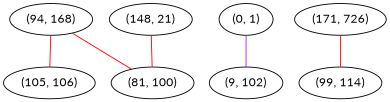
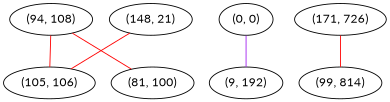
node "(94, 168)": label "(94, 168)" -> "(94, 108)"
node "(0, 1)": label "(0, 1)" -> "(0, 0)"
edge "(148, 21)" -- "(81, 100)": now "(148, 21)" -- "(105, 106)"
node "(9, 102)": label "(9, 102)" -> "(9, 192)"
node "(99, 114)": label "(99, 114)" -> "(99, 814)"
